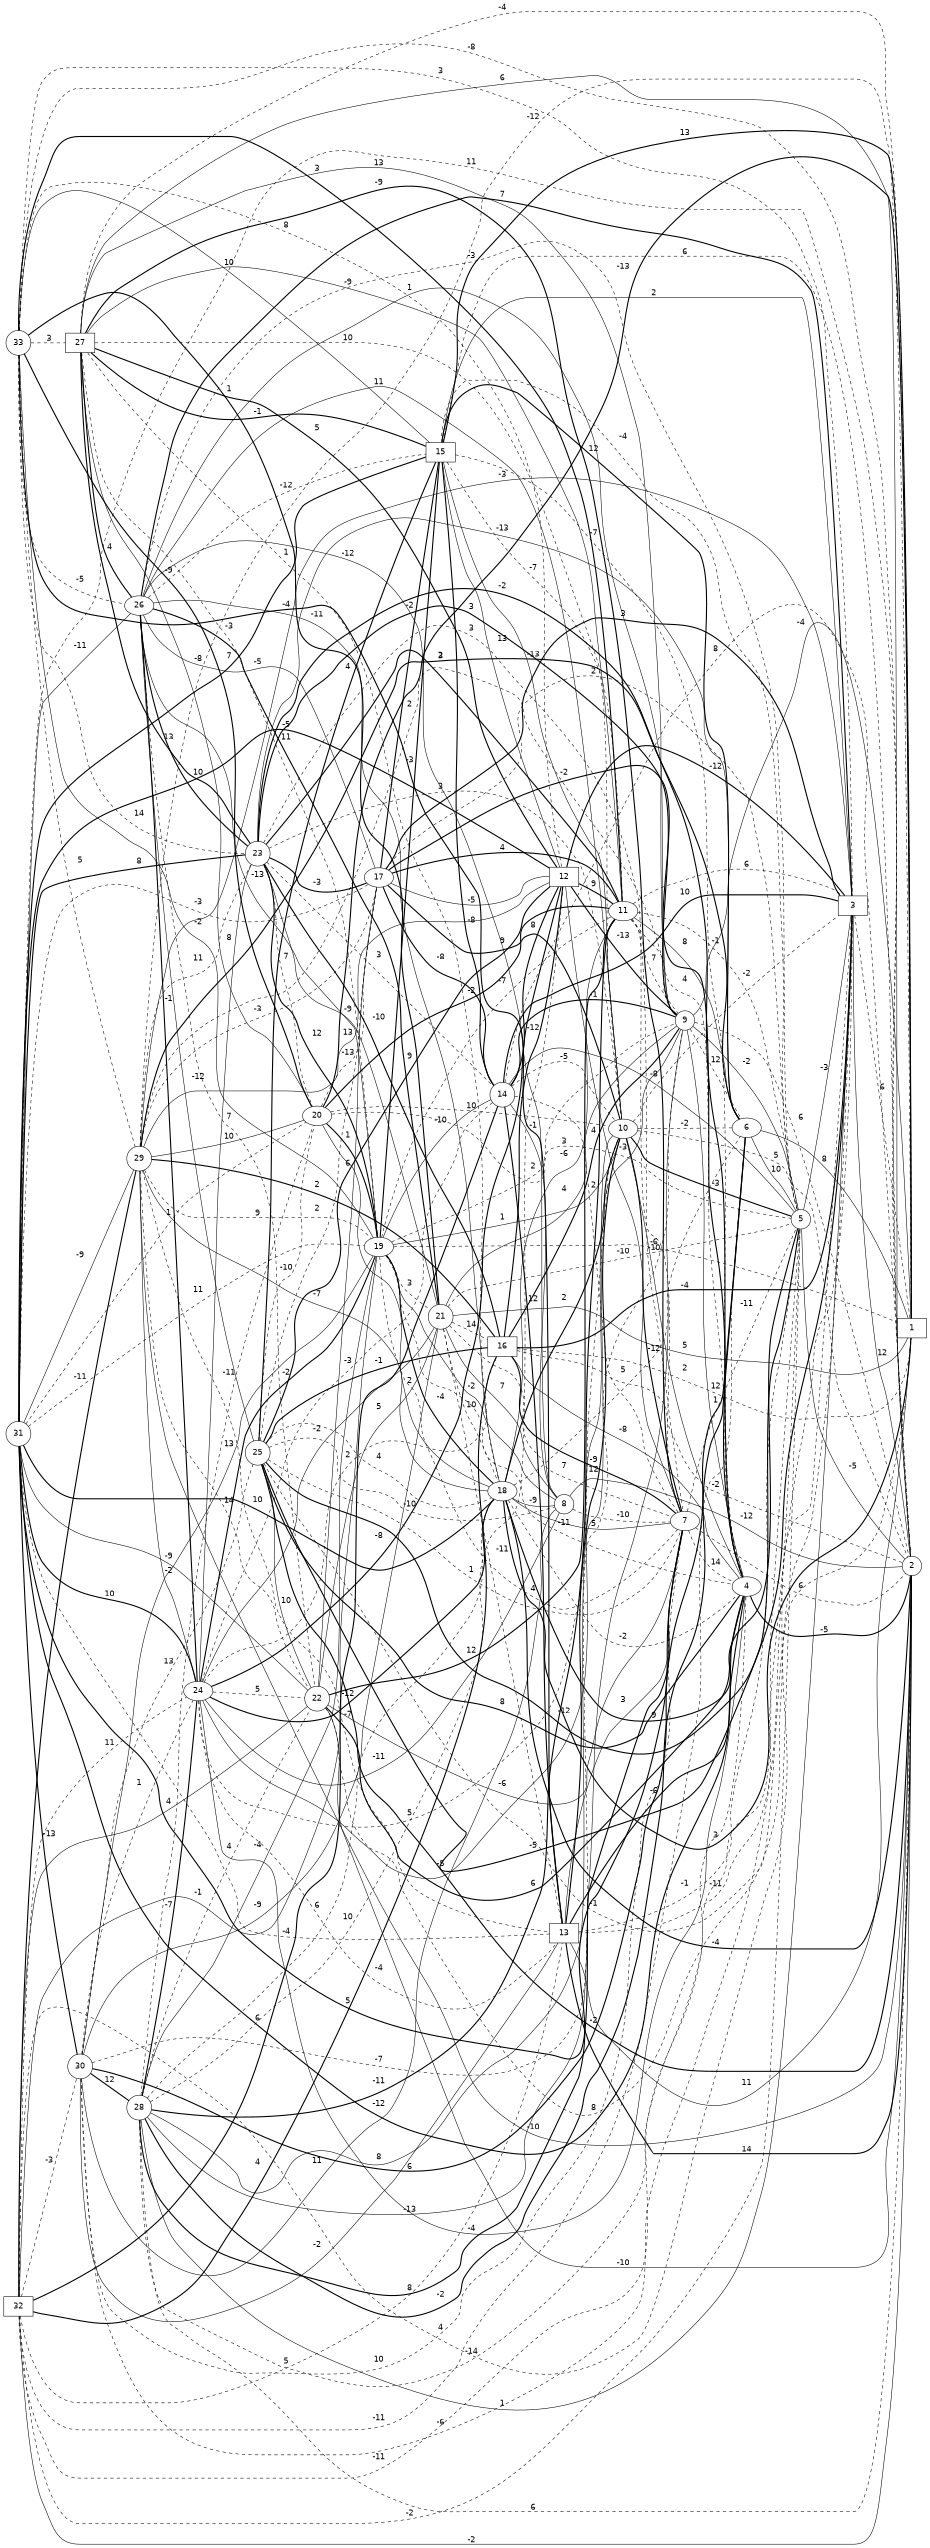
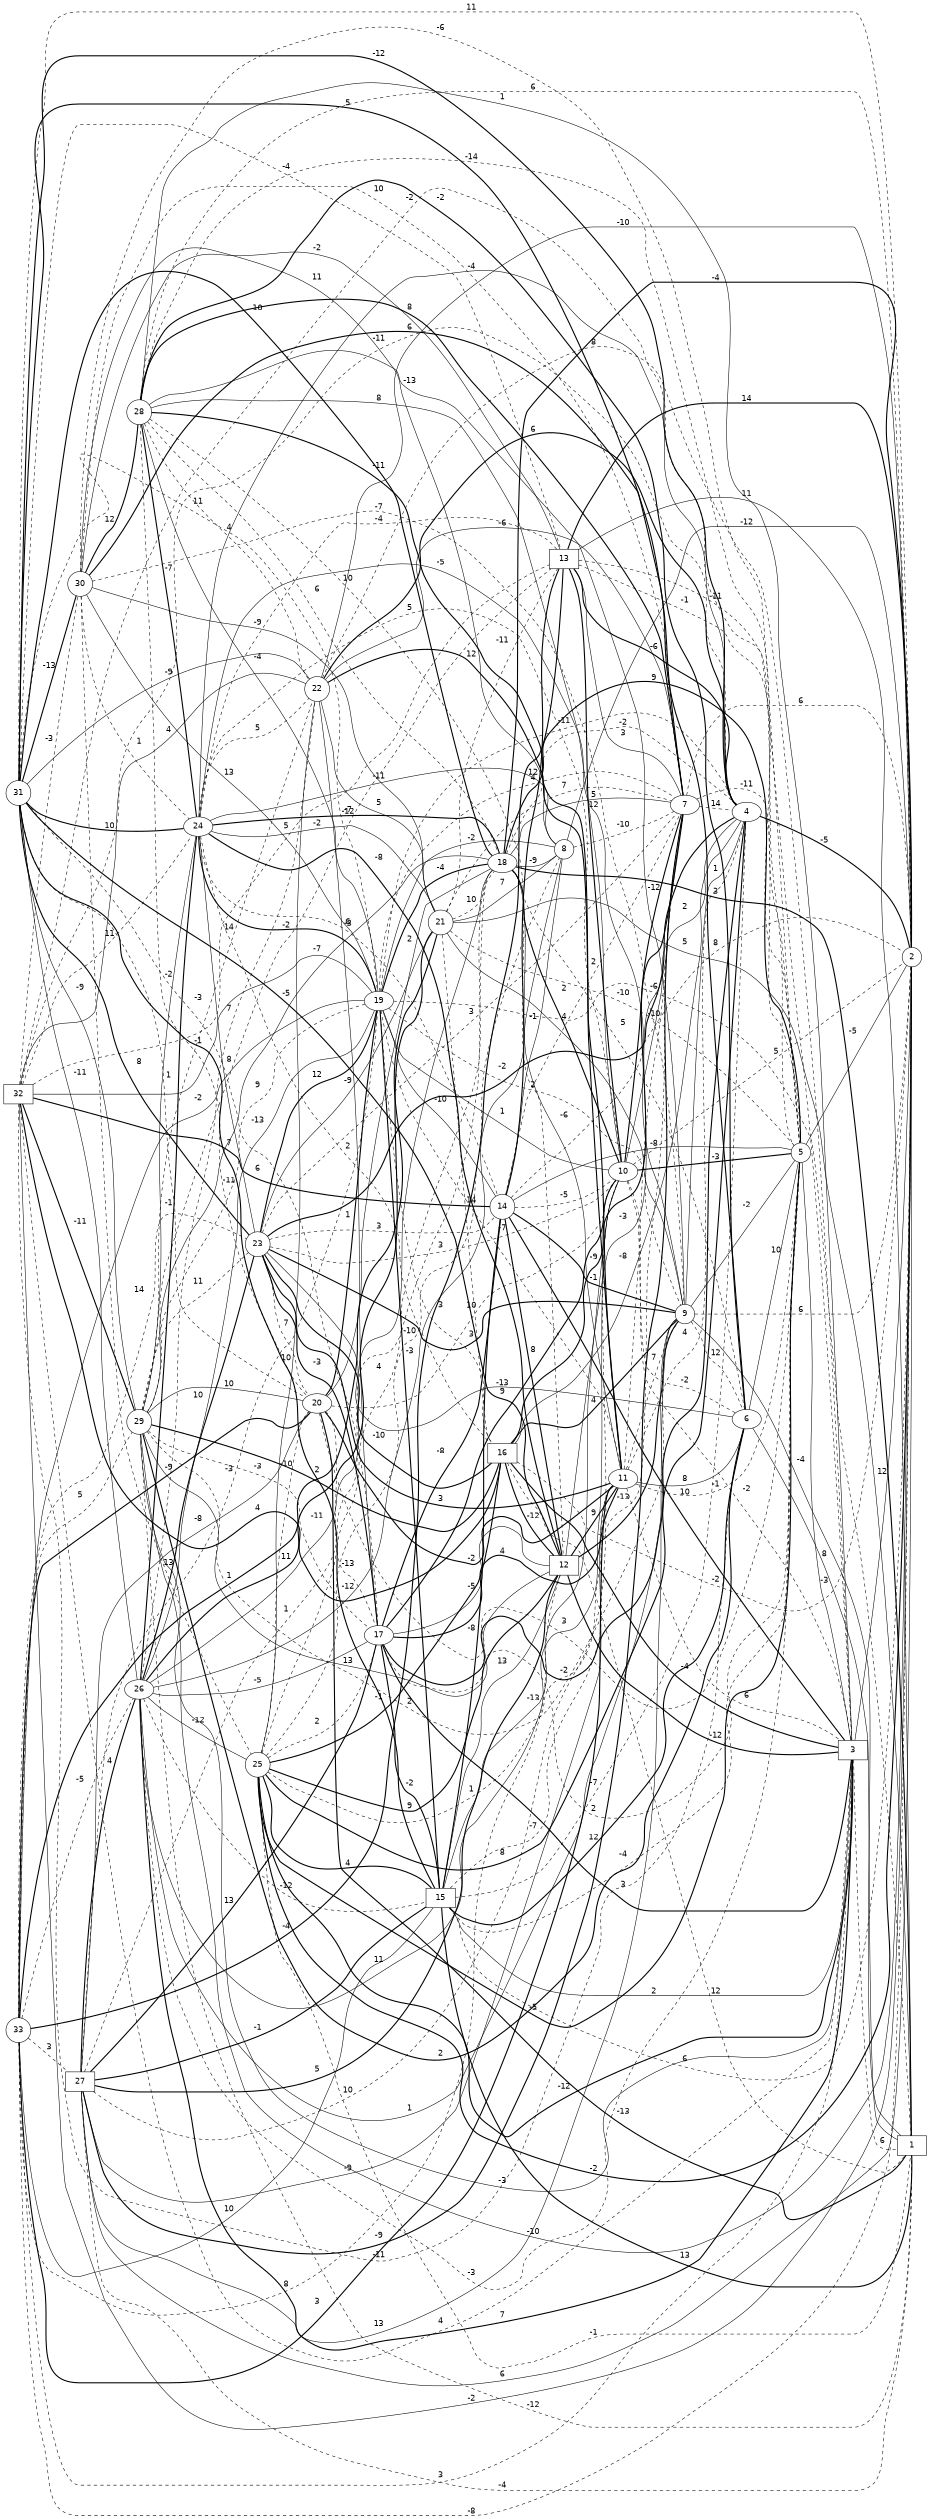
edge "27" -- "23": now "27" -- "17"
edge "19" -- "21": now "19" -- "16"
